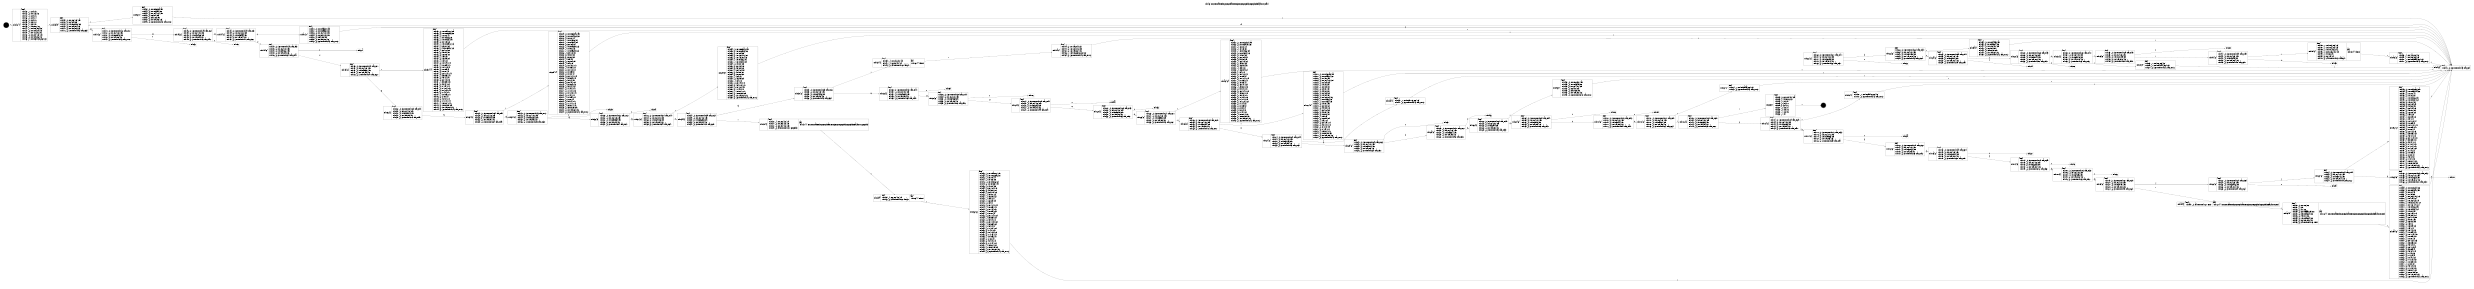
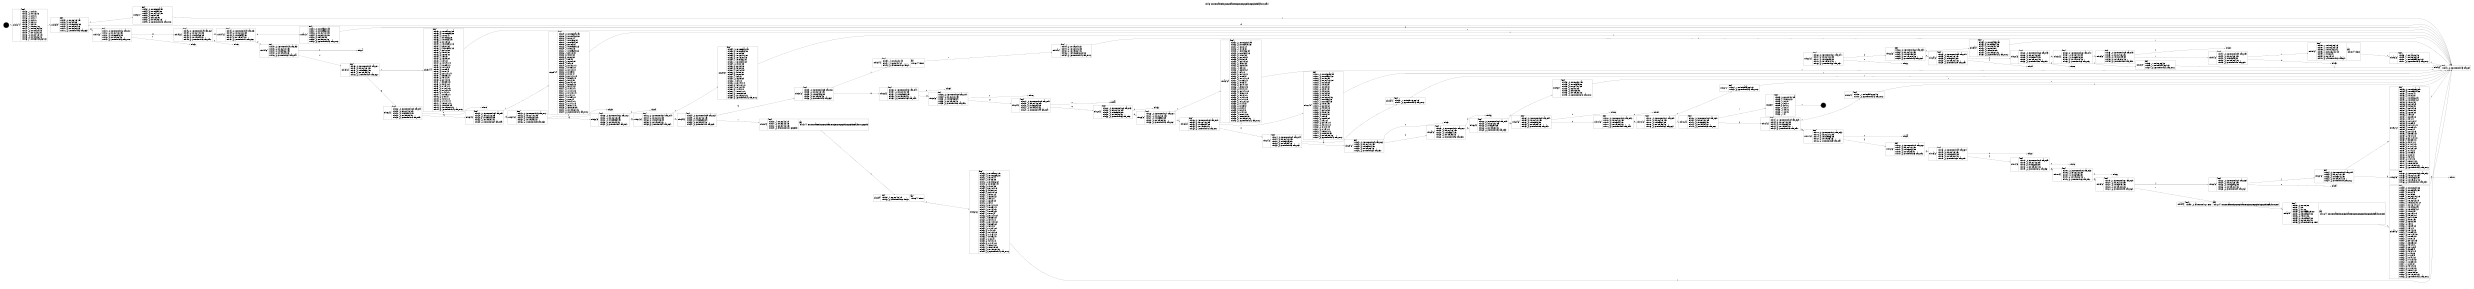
node "0x4021cd": added
